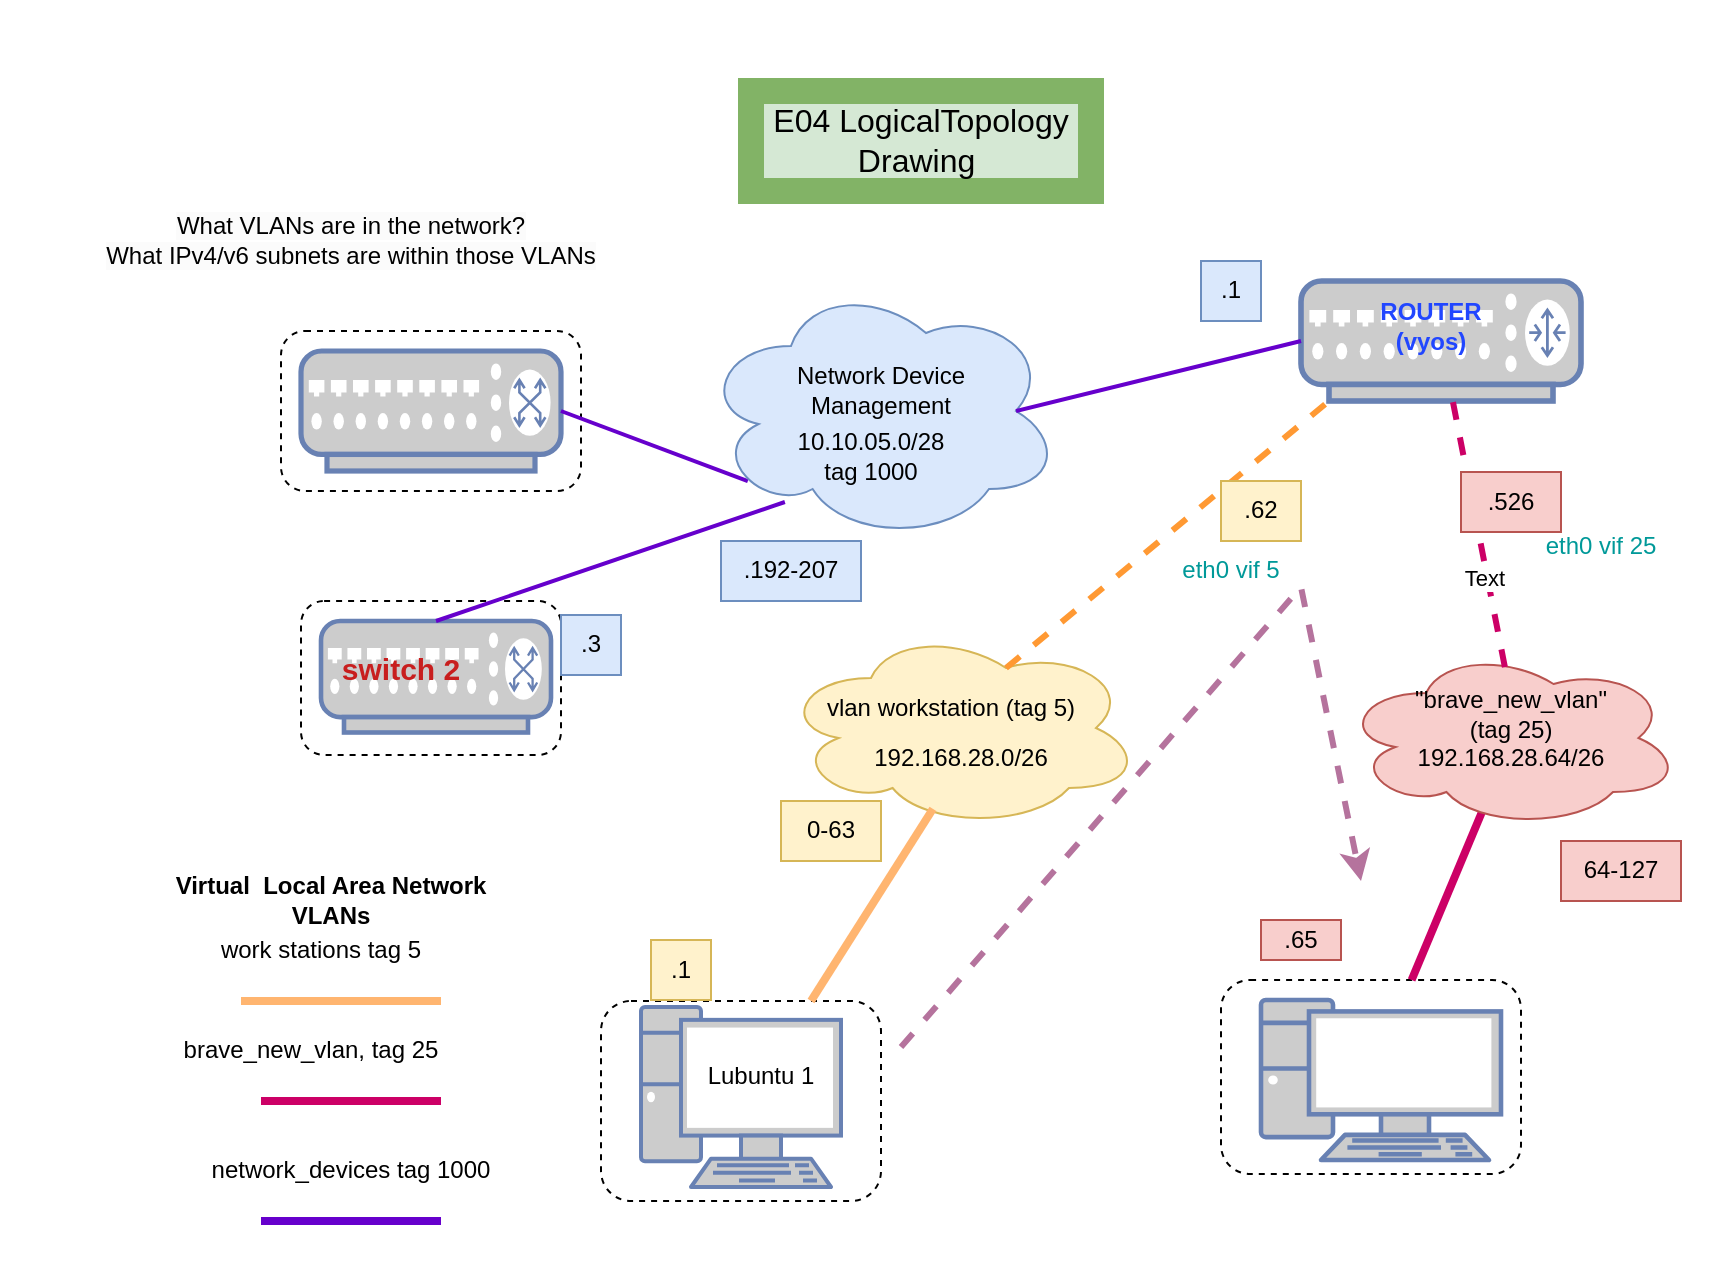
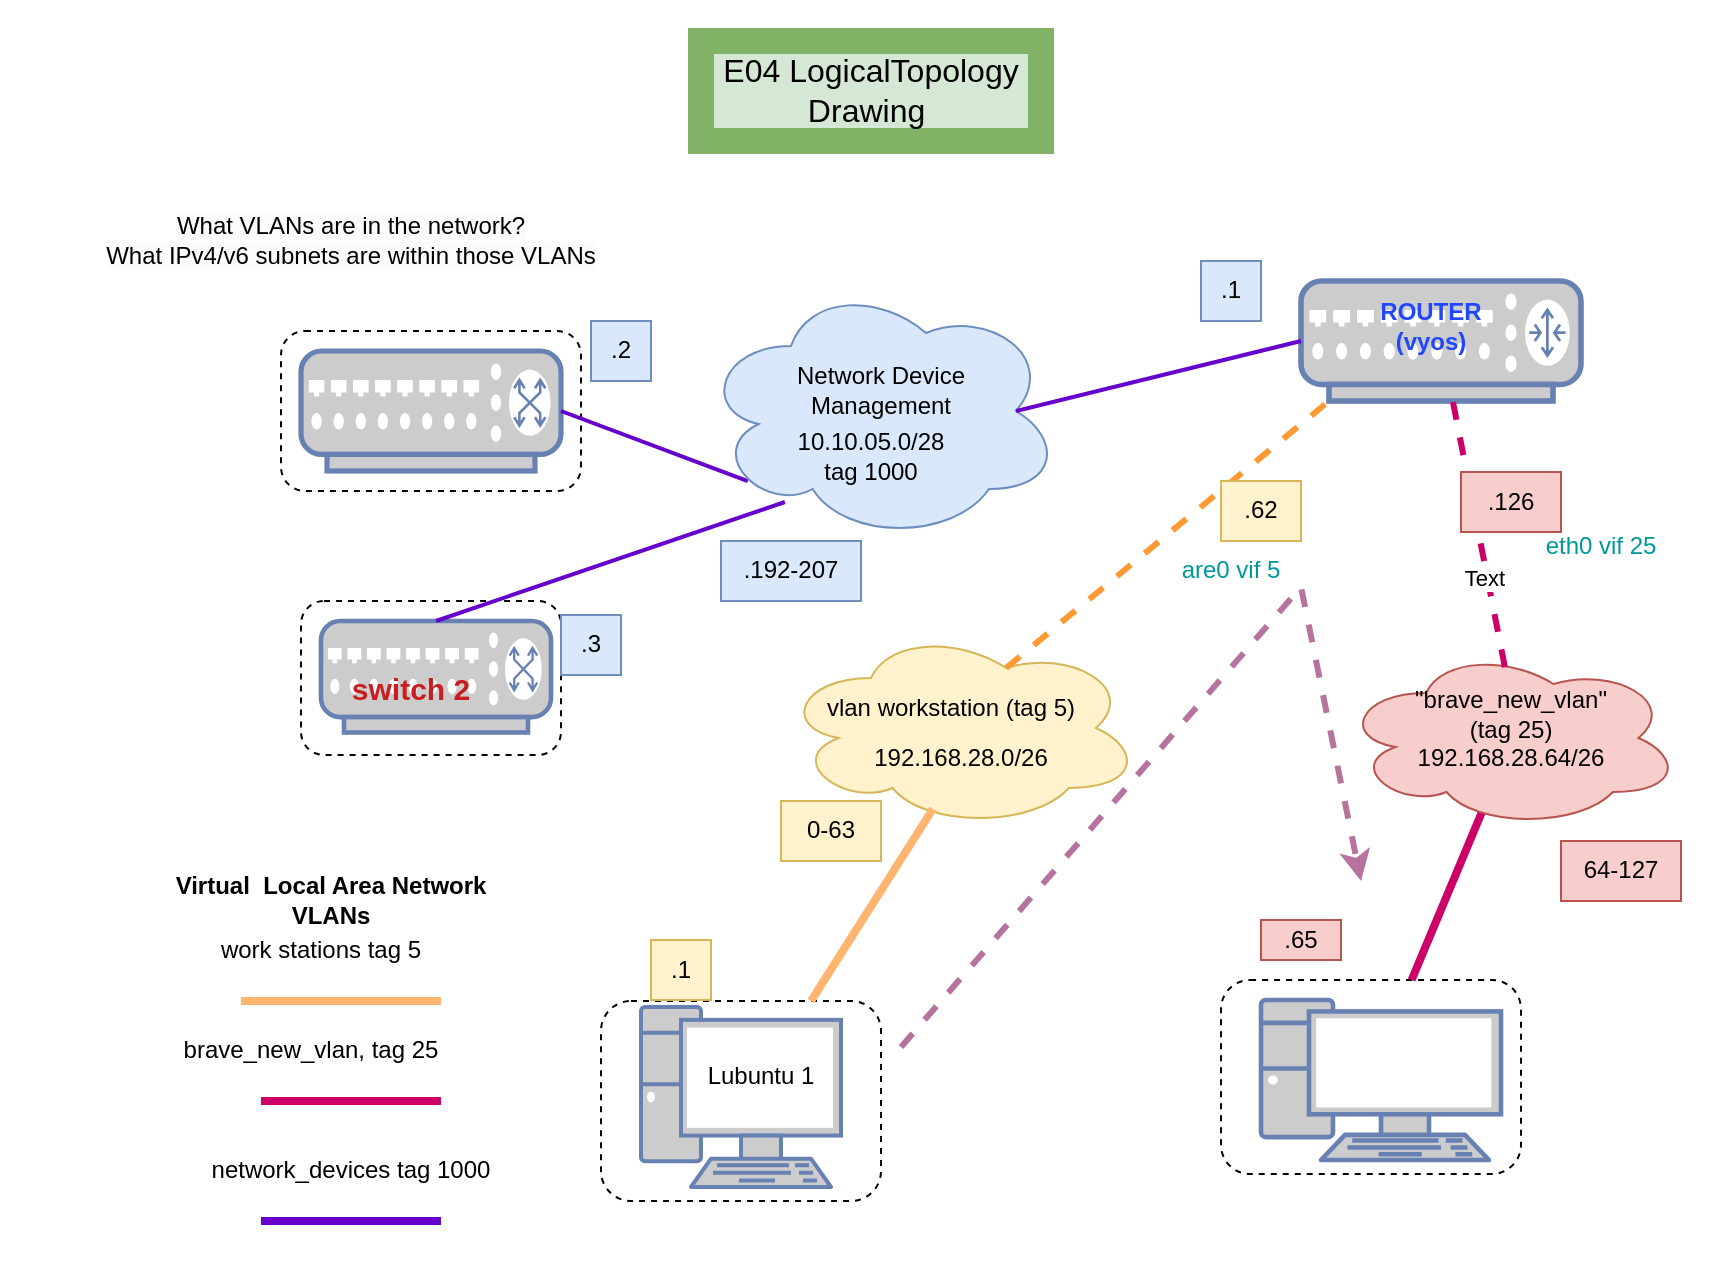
node "E04 LogicalTopology Drawing": moved (921, 141) -> (871, 91)
node ".2": added
node ".526": label ".526" -> ".126"
node "eth0 vif 5": label "eth0 vif 5" -> "are0 vif 5"
node "switch 2": moved (401, 668) -> (411, 688)
